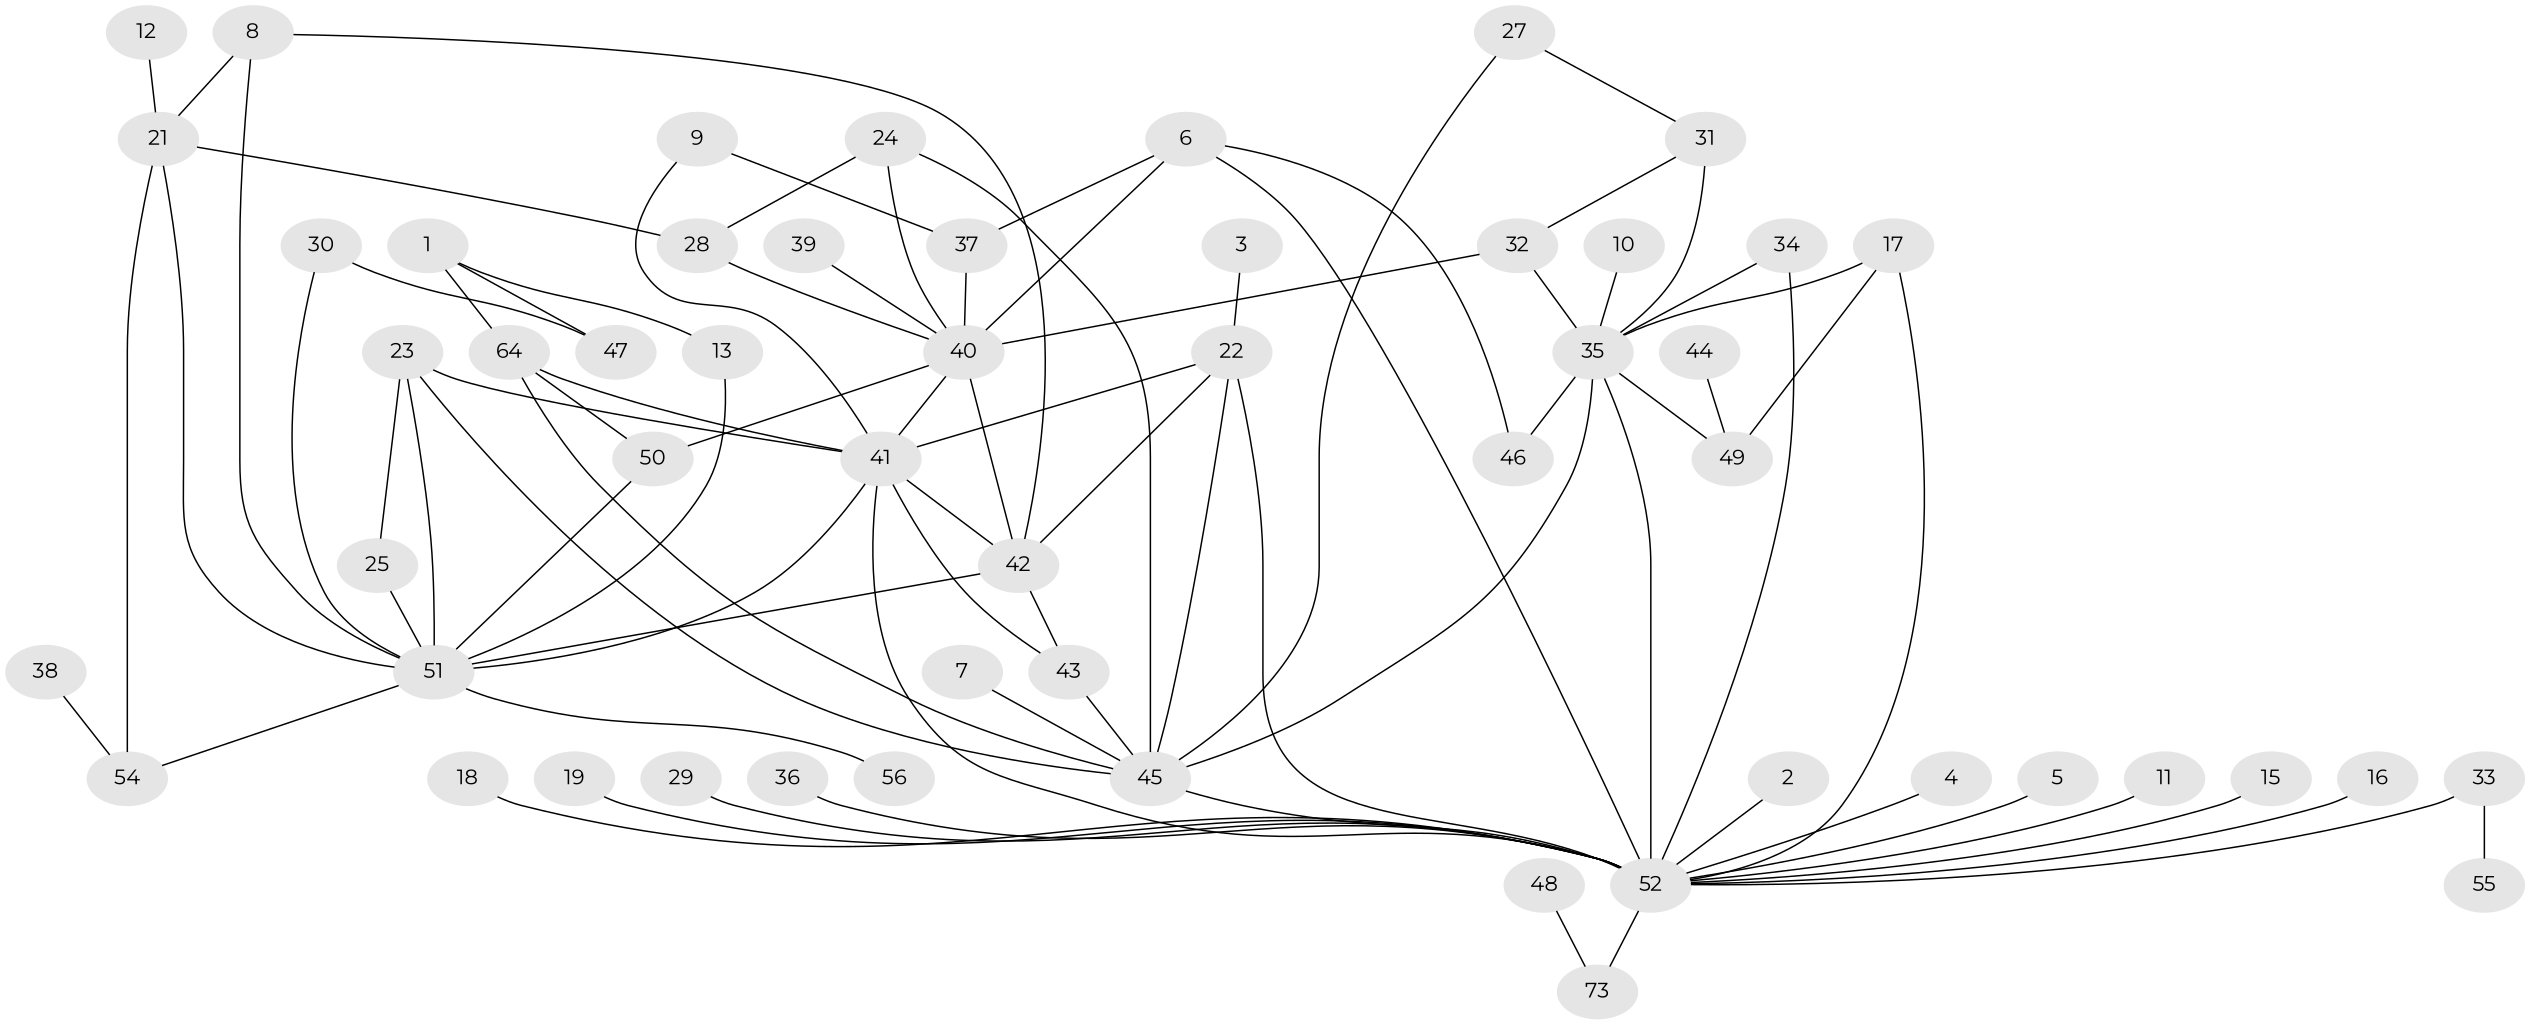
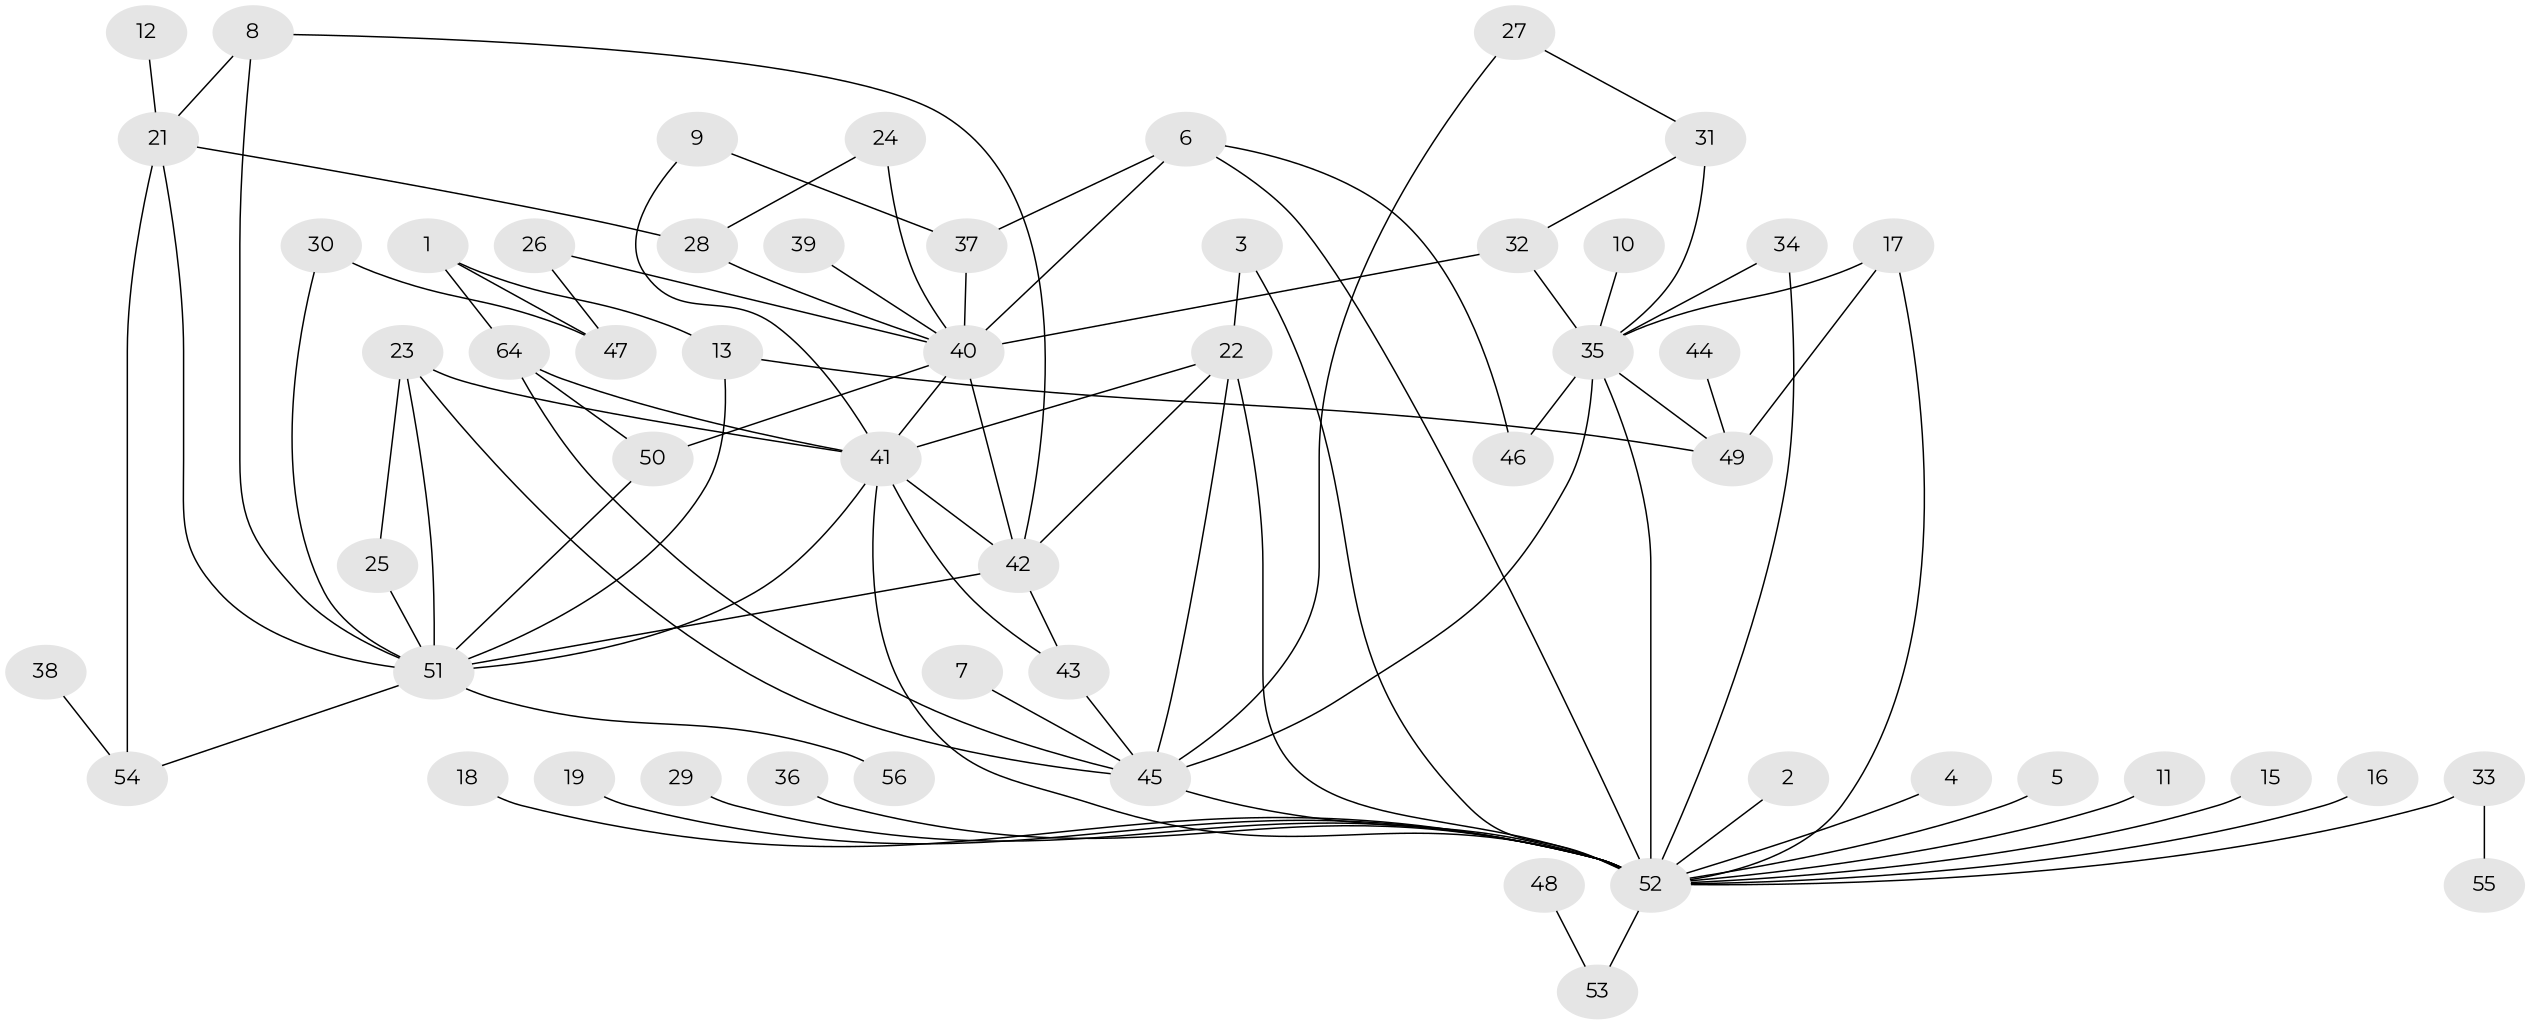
node "26": added
edge "13" -- "49": added
edge "24" -- "45": removed
edge "3" -- "52": added
node "73": label "73" -> "53"
